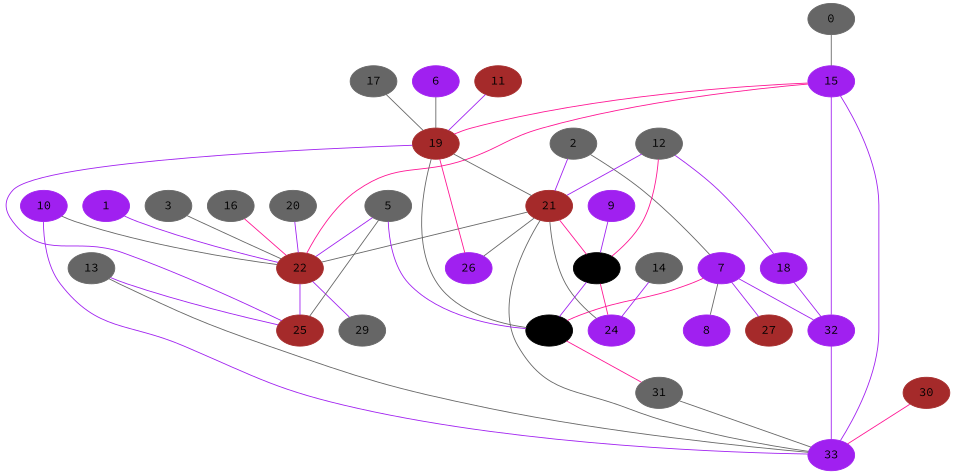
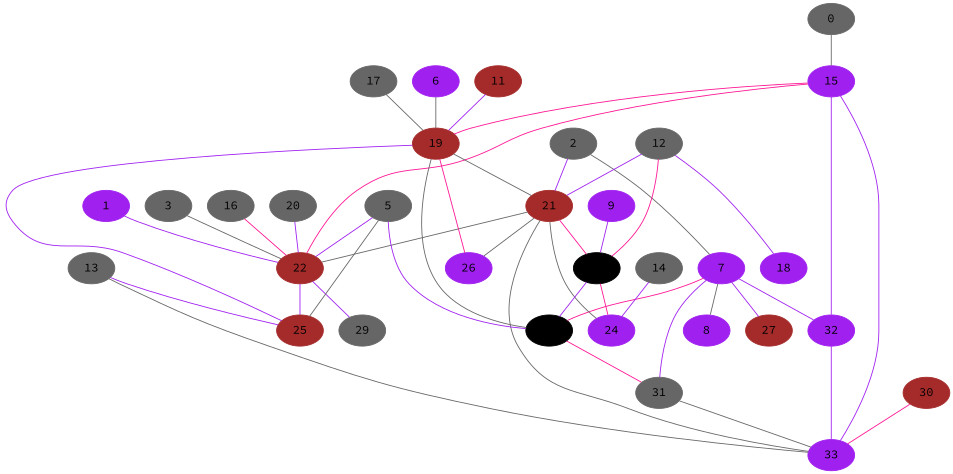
node "10": removed
edge "18" -- "32": removed
edge "7" -- "31": added
